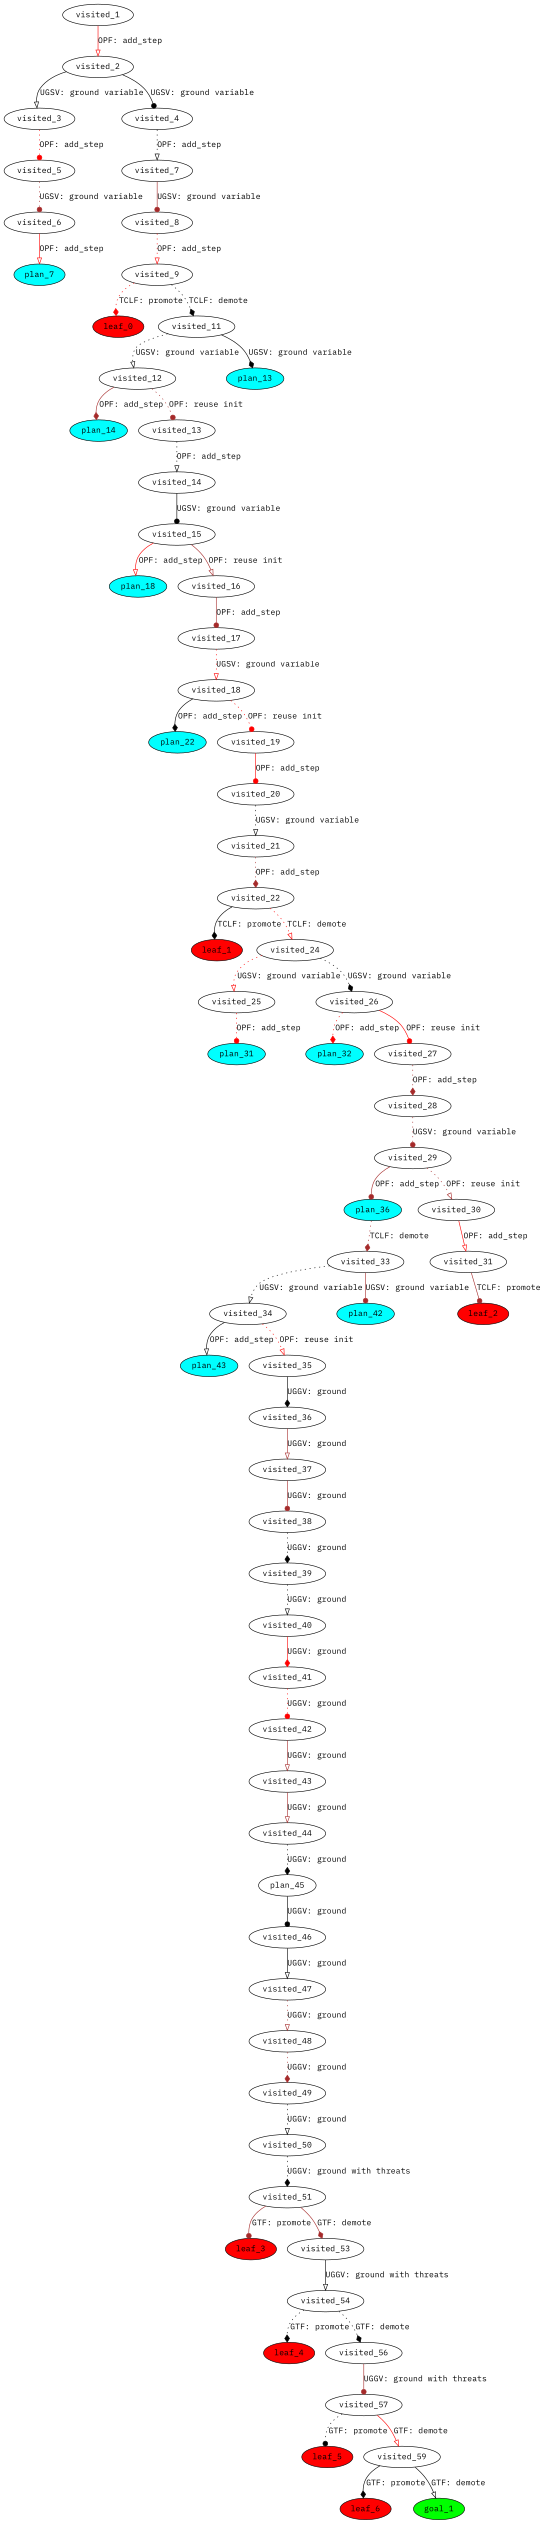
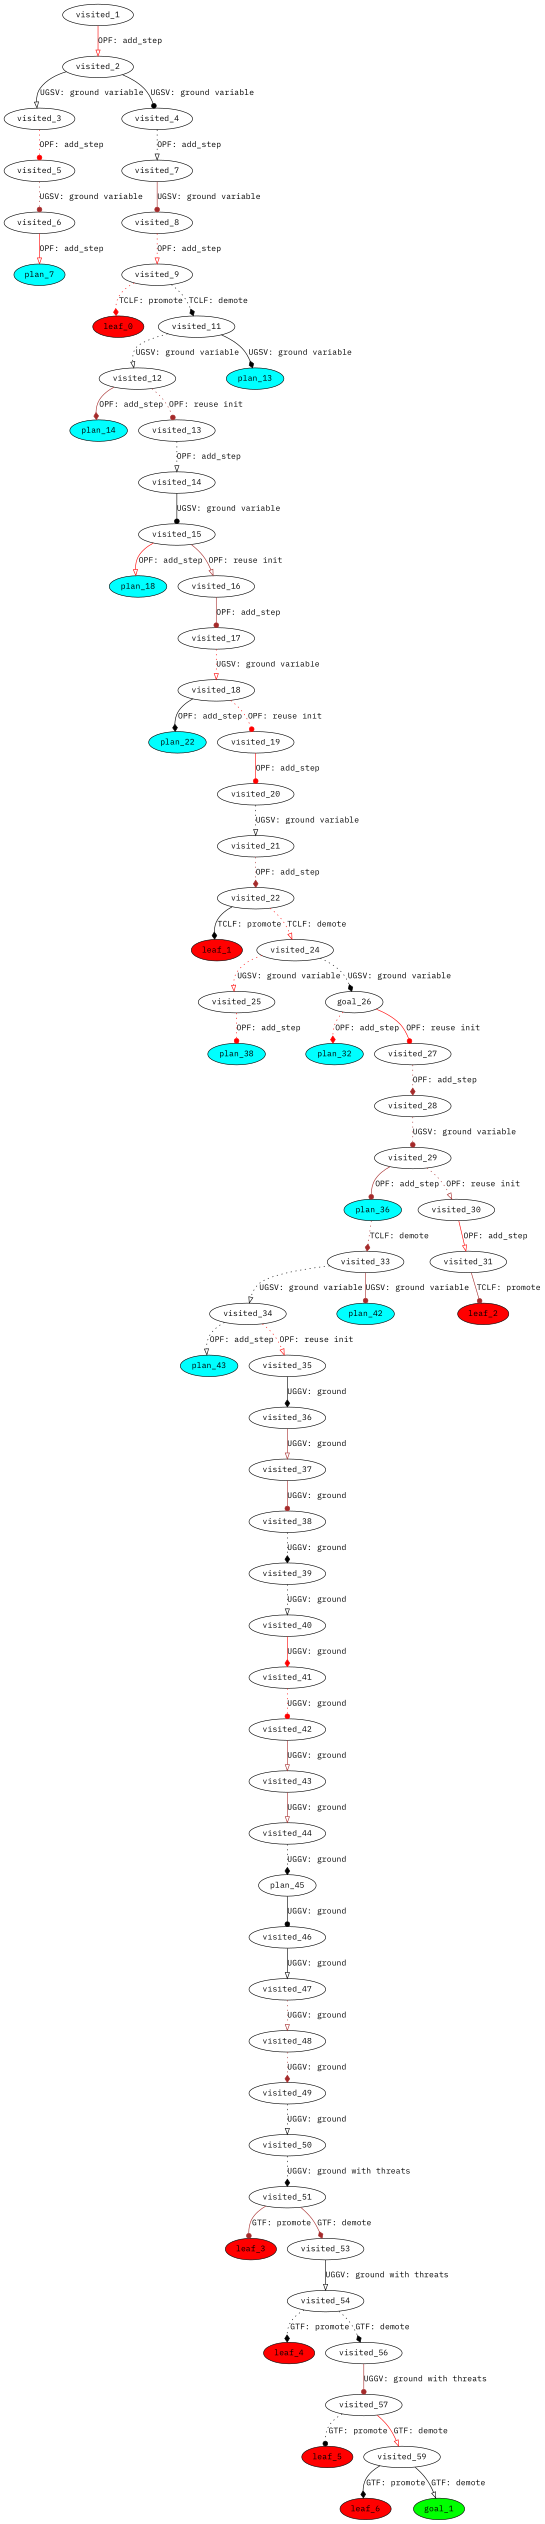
node "visited_26": label "visited_26" -> "goal_26"
node "plan_31": label "plan_31" -> "plan_38"
edge "visited_34" -> "plan_43": style solid -> dotted
